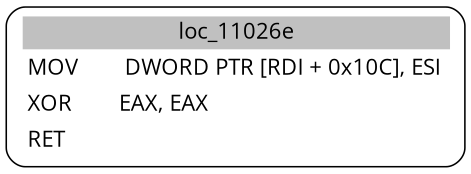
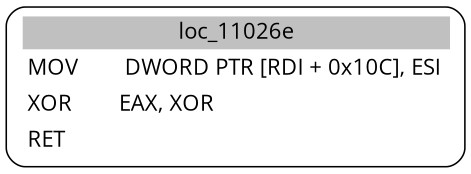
node "loc_11026e": text "XOR        EAX, EAX" -> "XOR        EAX, XOR"
